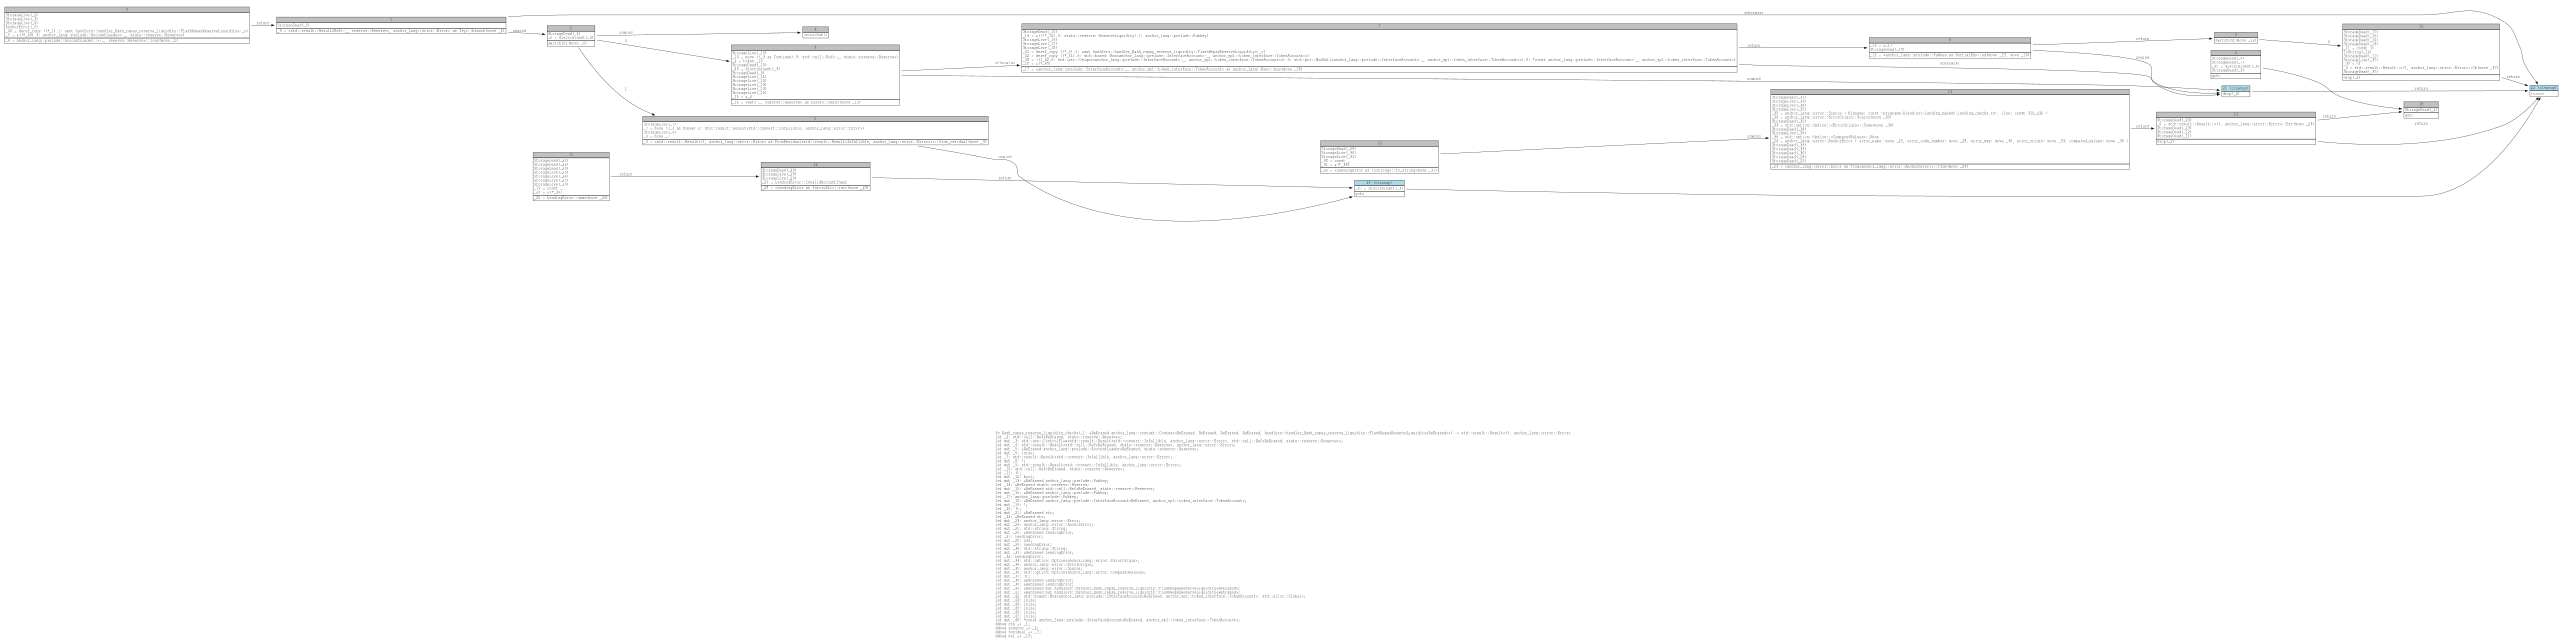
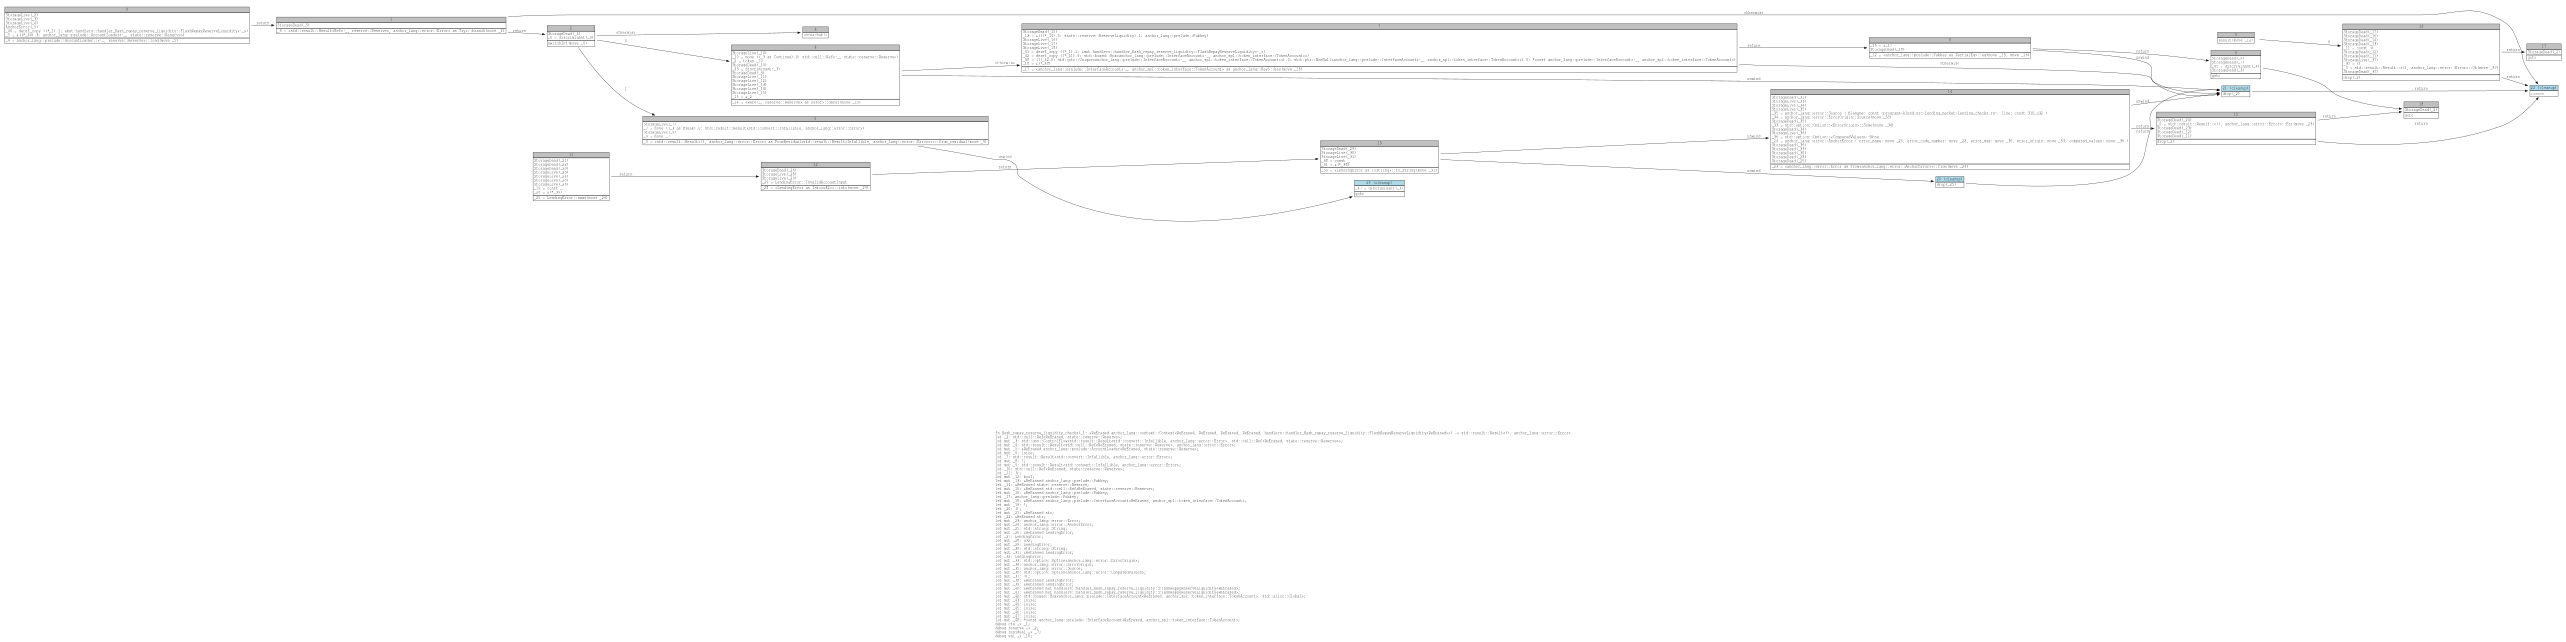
edge "1" -> "2": label "unwind" -> "return"
edge "2" -> "4": label "unwind" -> "otherwise"
node "9": text "switchInt(move _12)" -> "result(move _12)"
edge "8" -> "9": now "8" -> "6"
node "16": text "ToString(_12)" -> "StorageDead(_12)"
node "17": added
edge "14" -> "21 (cleanup)": added, label "unwind"
node "20 (cleanup)": added
edge "12" -> "23 (cleanup)": now "12" -> "13"
edge "23 (cleanup)" -> "22 (cleanup)": removed
